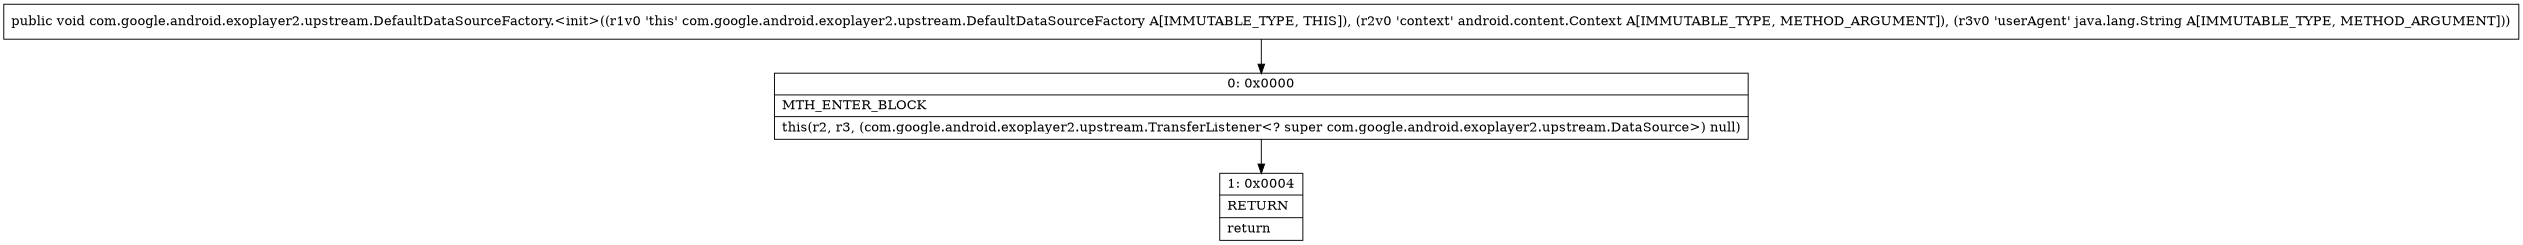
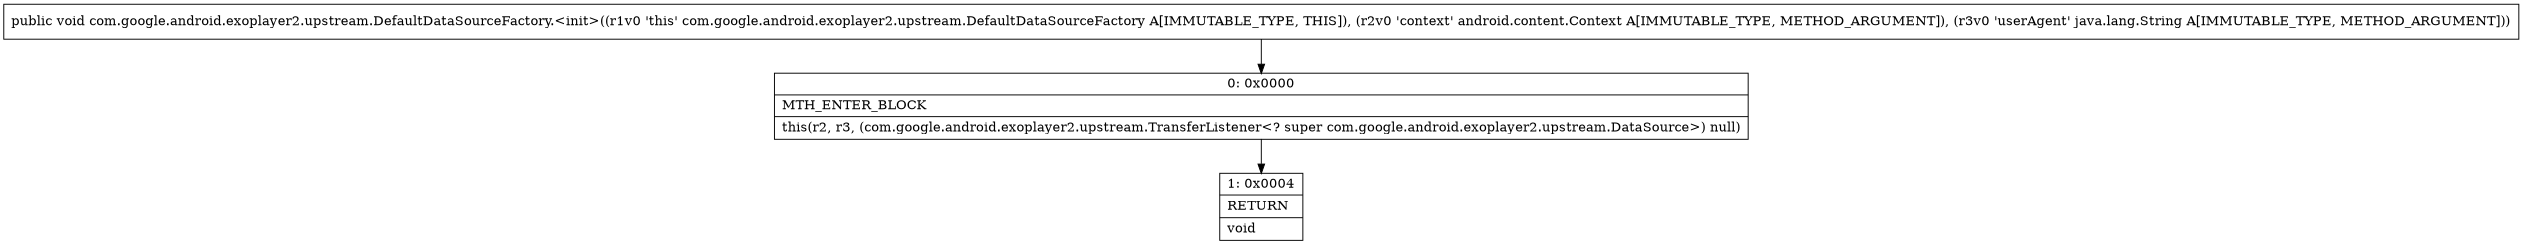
node "1: 0x0004": text "return" -> "void"
